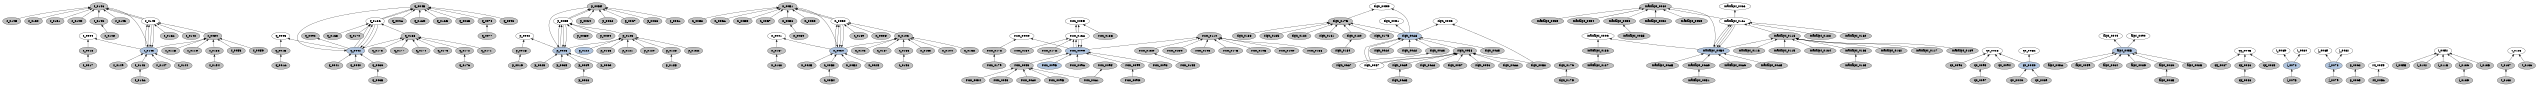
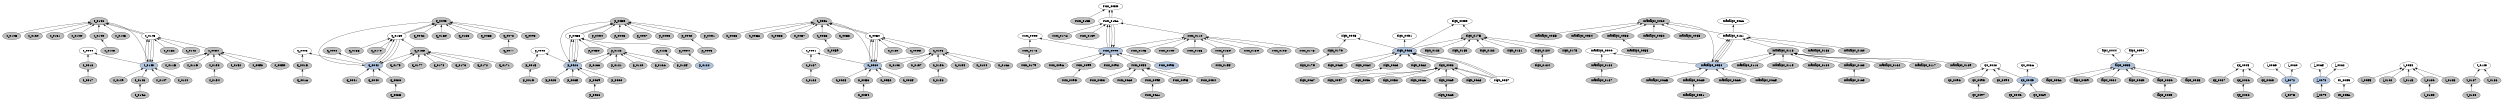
edge "p_00C2" -> "p_00BF": added
edge "sum_0110" -> "sum_015A": added
edge "sign_00B8" -> "sign_000B": now "sign_017C" -> "sign_000B"
edge "p_0122" -> "p_0123": now "p_0122" -> "p_00D4"
edge "p_012E" -> "p_012F": reversed
node "s_0152": added
node "q_0176": removed
edge "sum_00A1" -> "sum_0055": now "sum_009F" -> "sum_0055"
